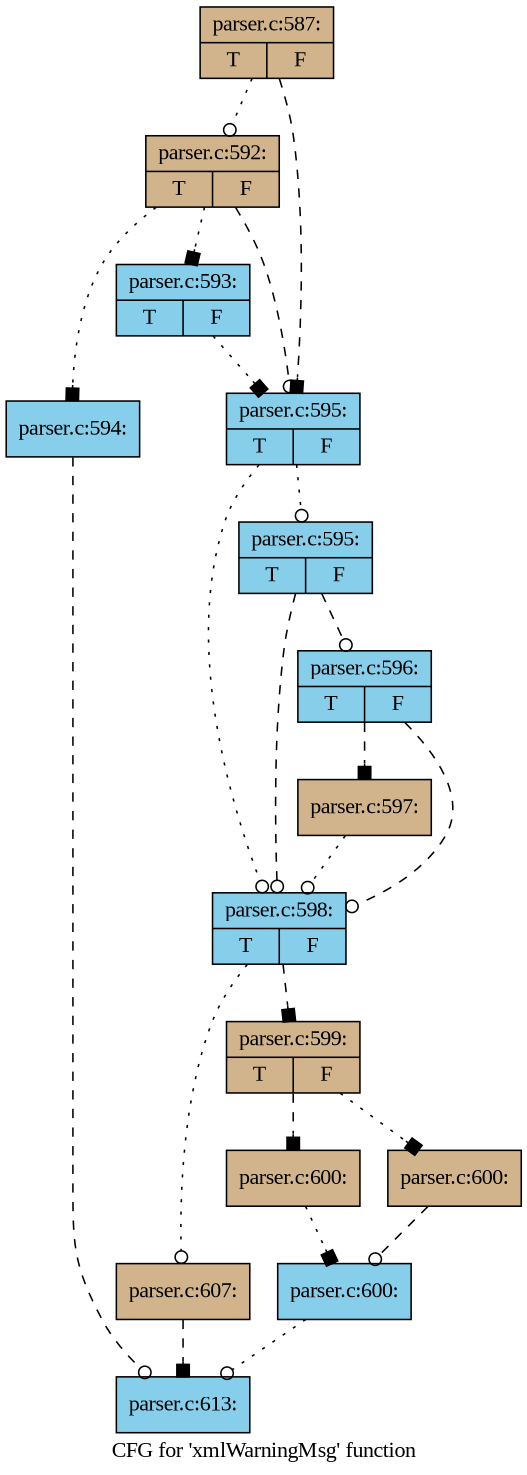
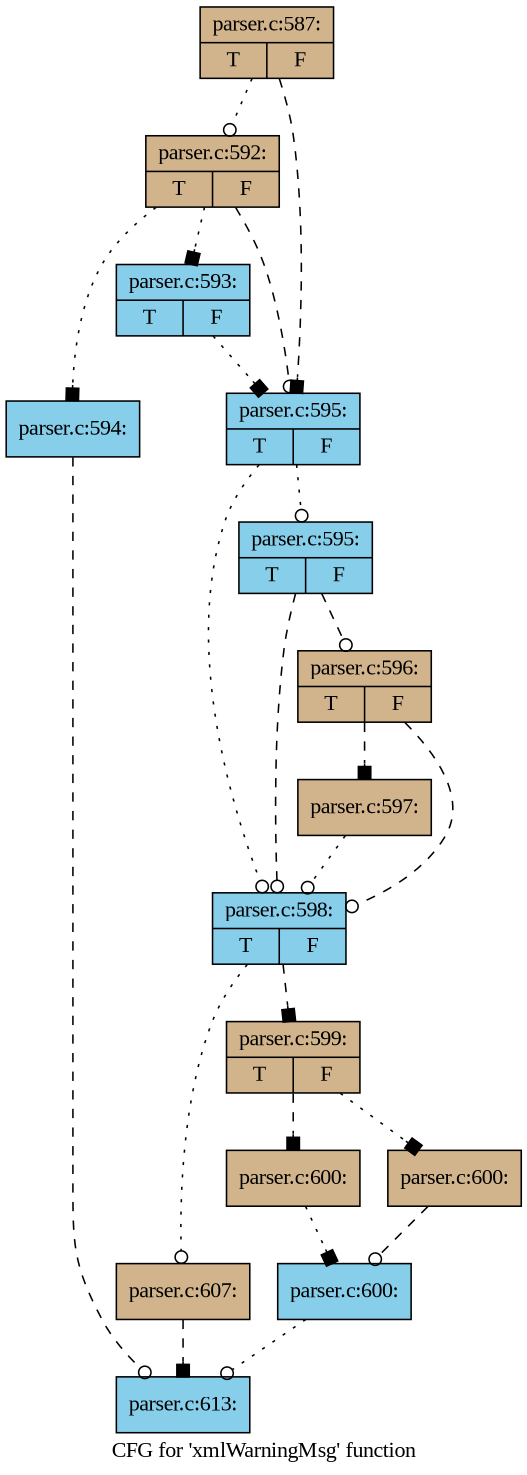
node "parser.c:596:": fillcolor skyblue -> tan
